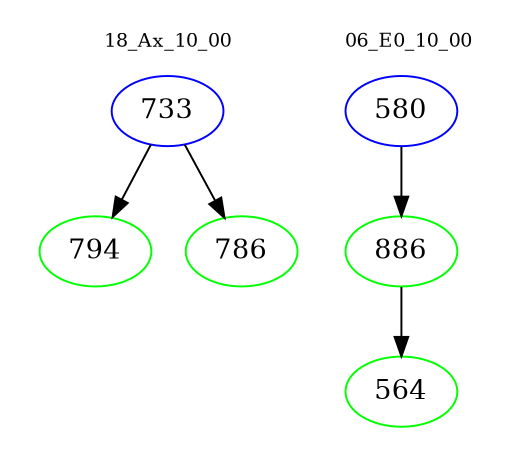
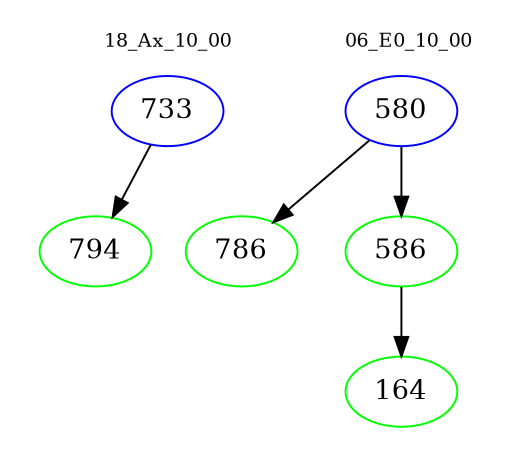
edge "733" -> "786": now "580" -> "786"
node "886": label "886" -> "586"
node "564": label "564" -> "164"
